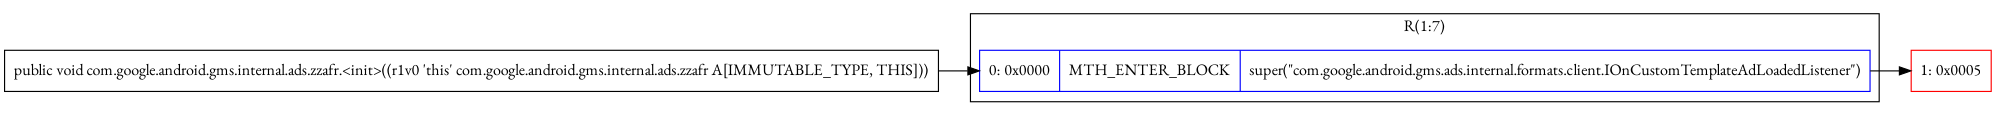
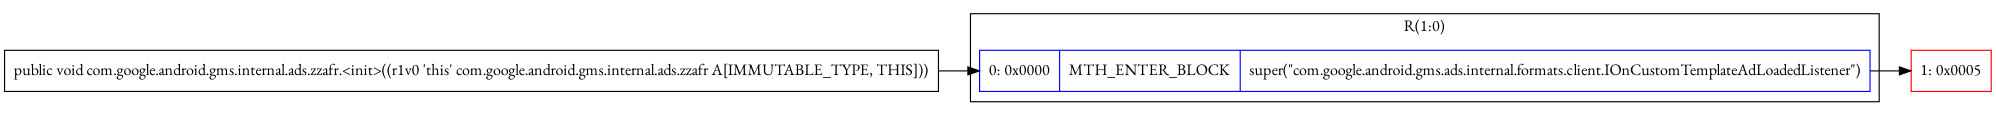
cluster "R(1:7)": label "R(1:7)" -> "R(1:0)"
